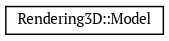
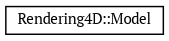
node "Rendering3D::Model": label "Rendering3D::Model" -> "Rendering4D::Model"
